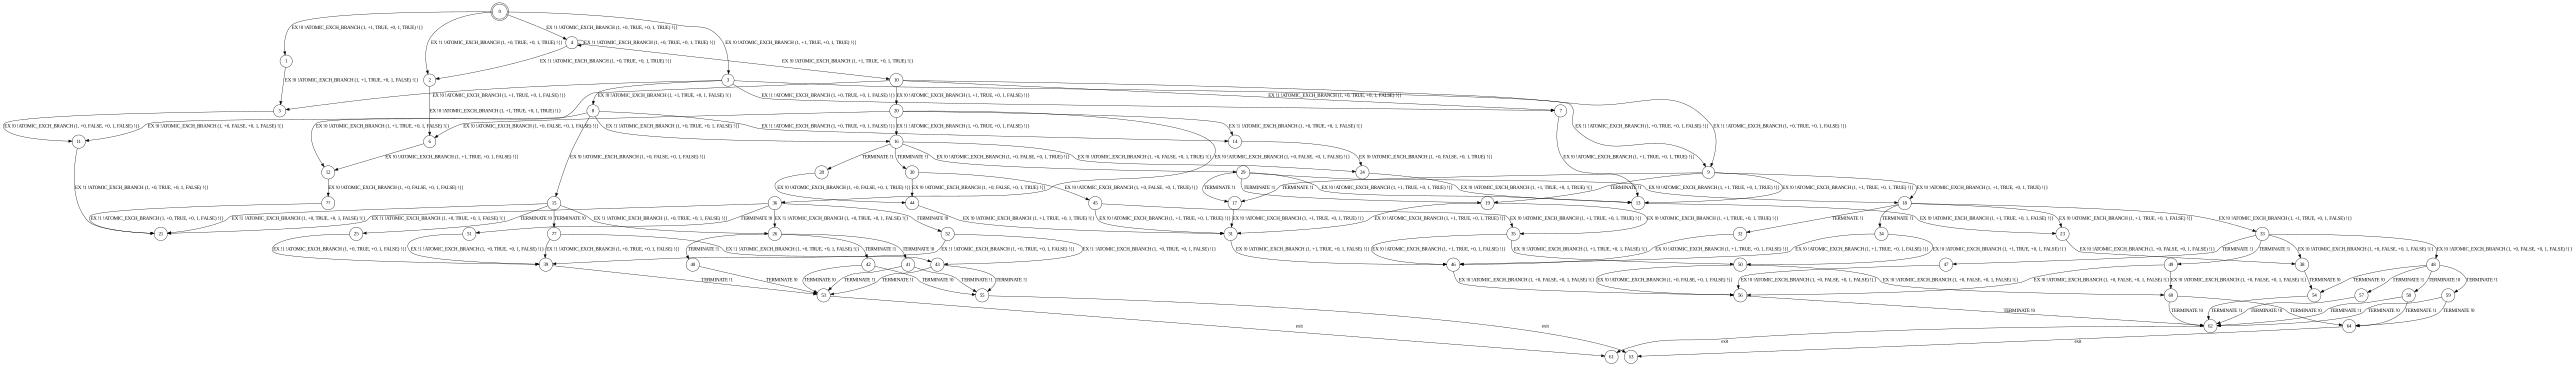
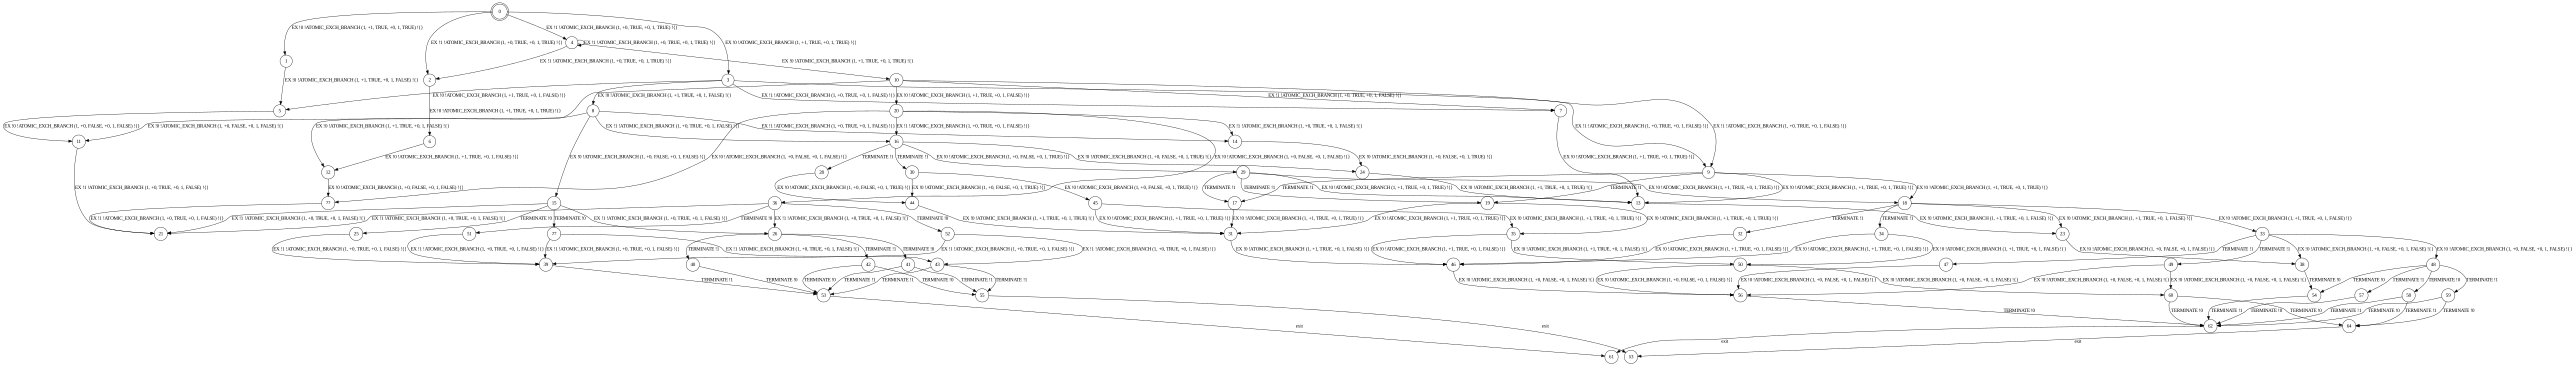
edge "20" -> "6": now "20" -> "22"
